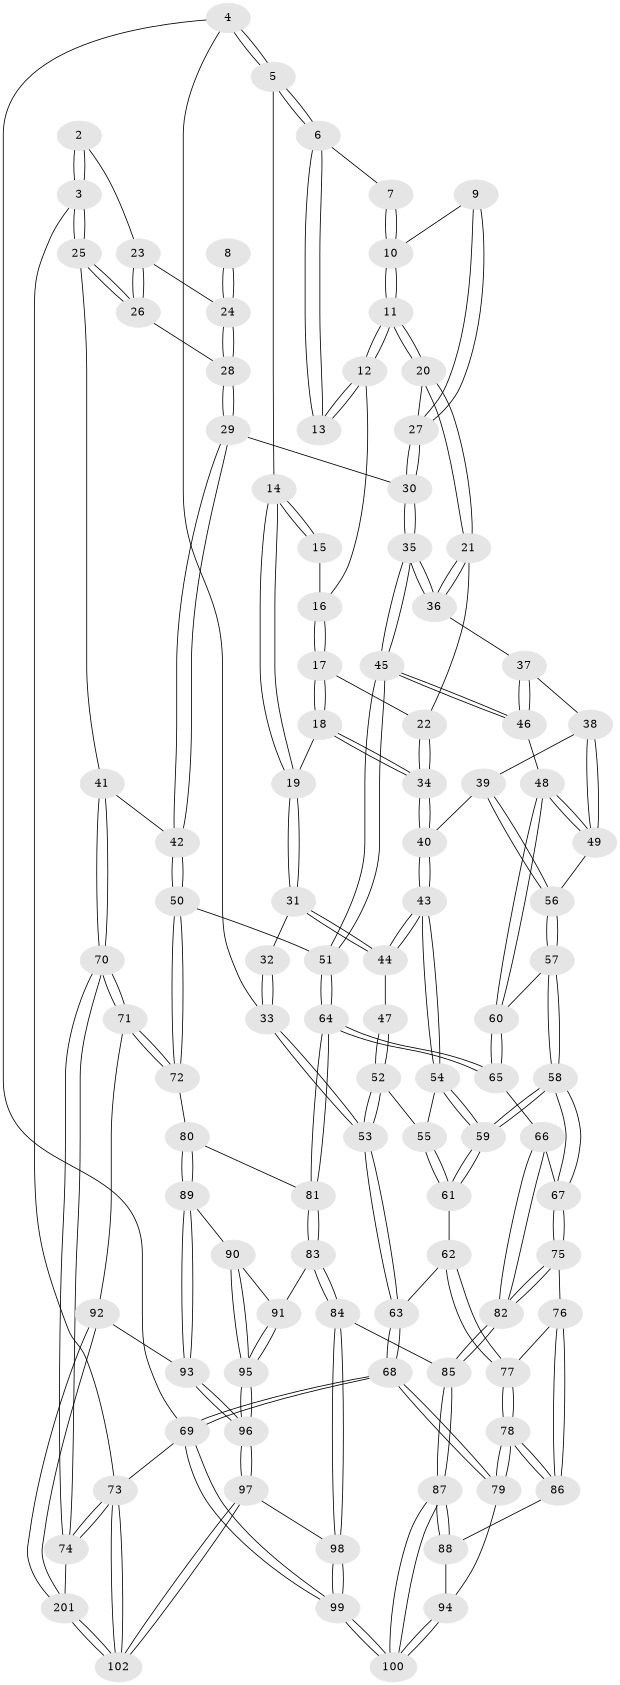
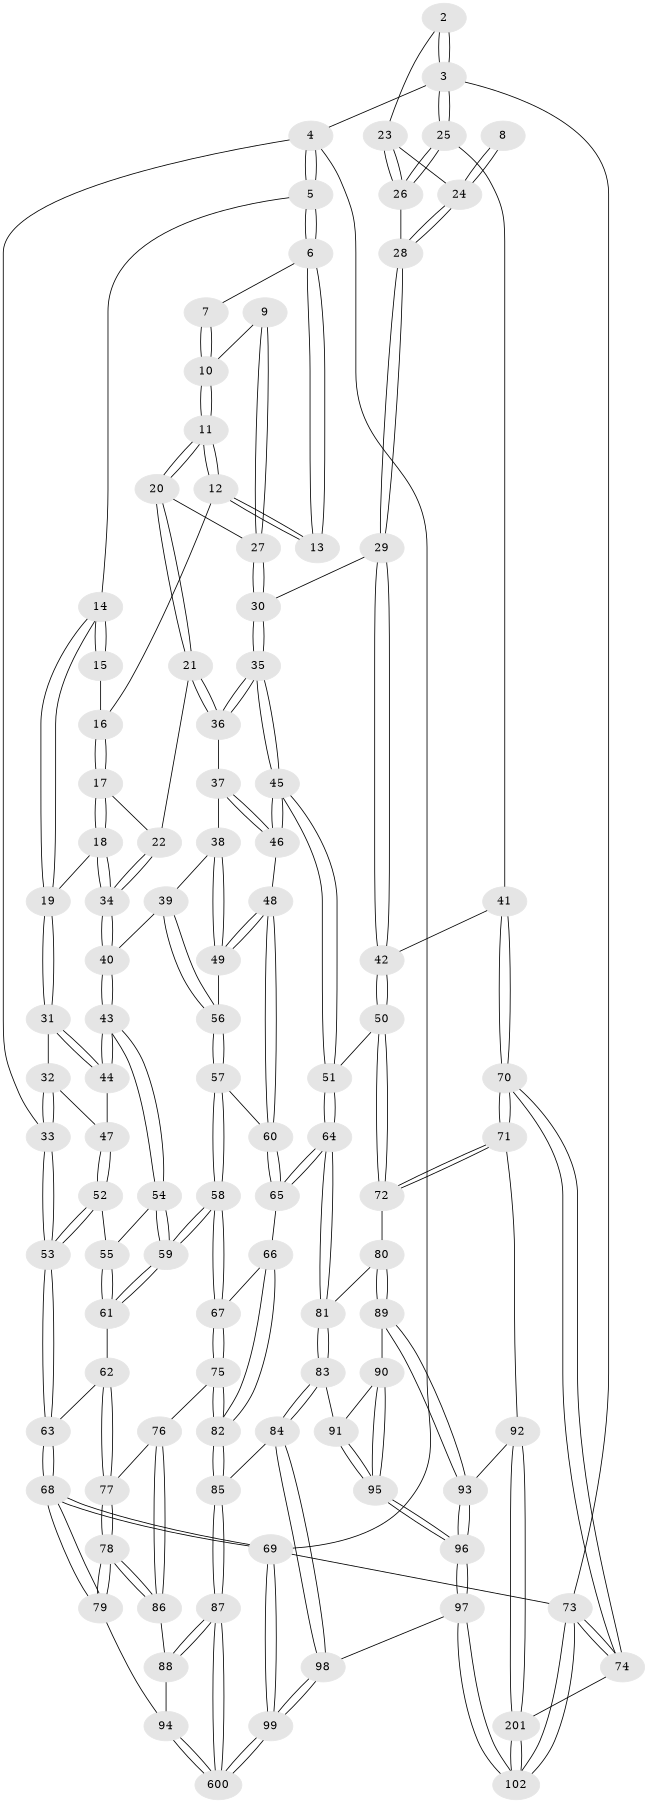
edge "3" -- "4": added
edge "32" -- "47": added
node "100": label "100" -> "600"
